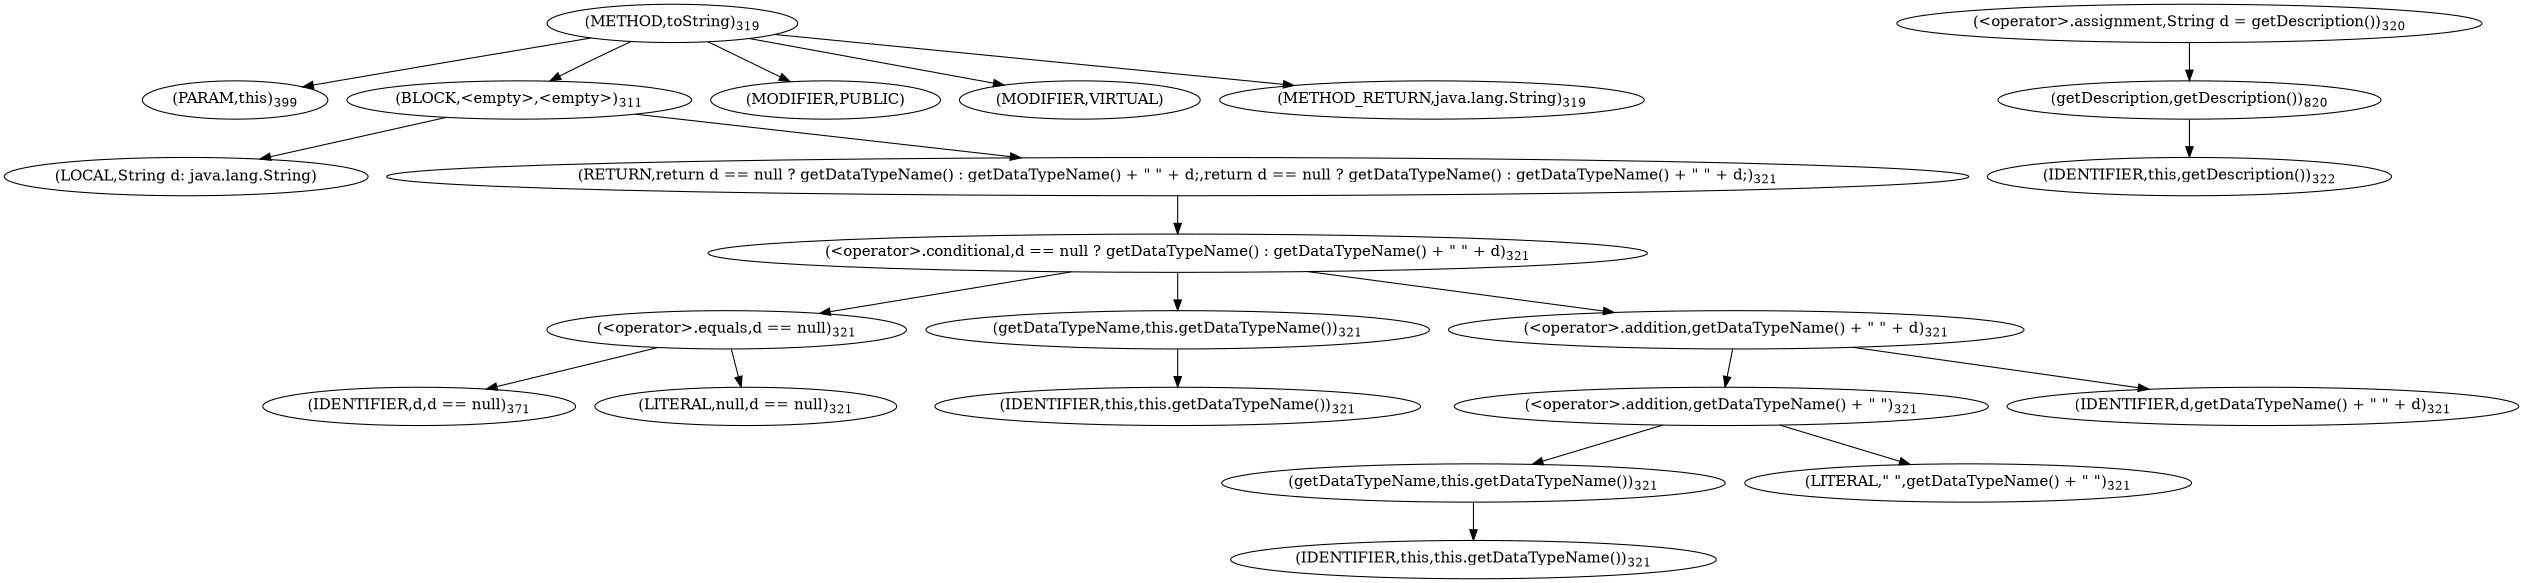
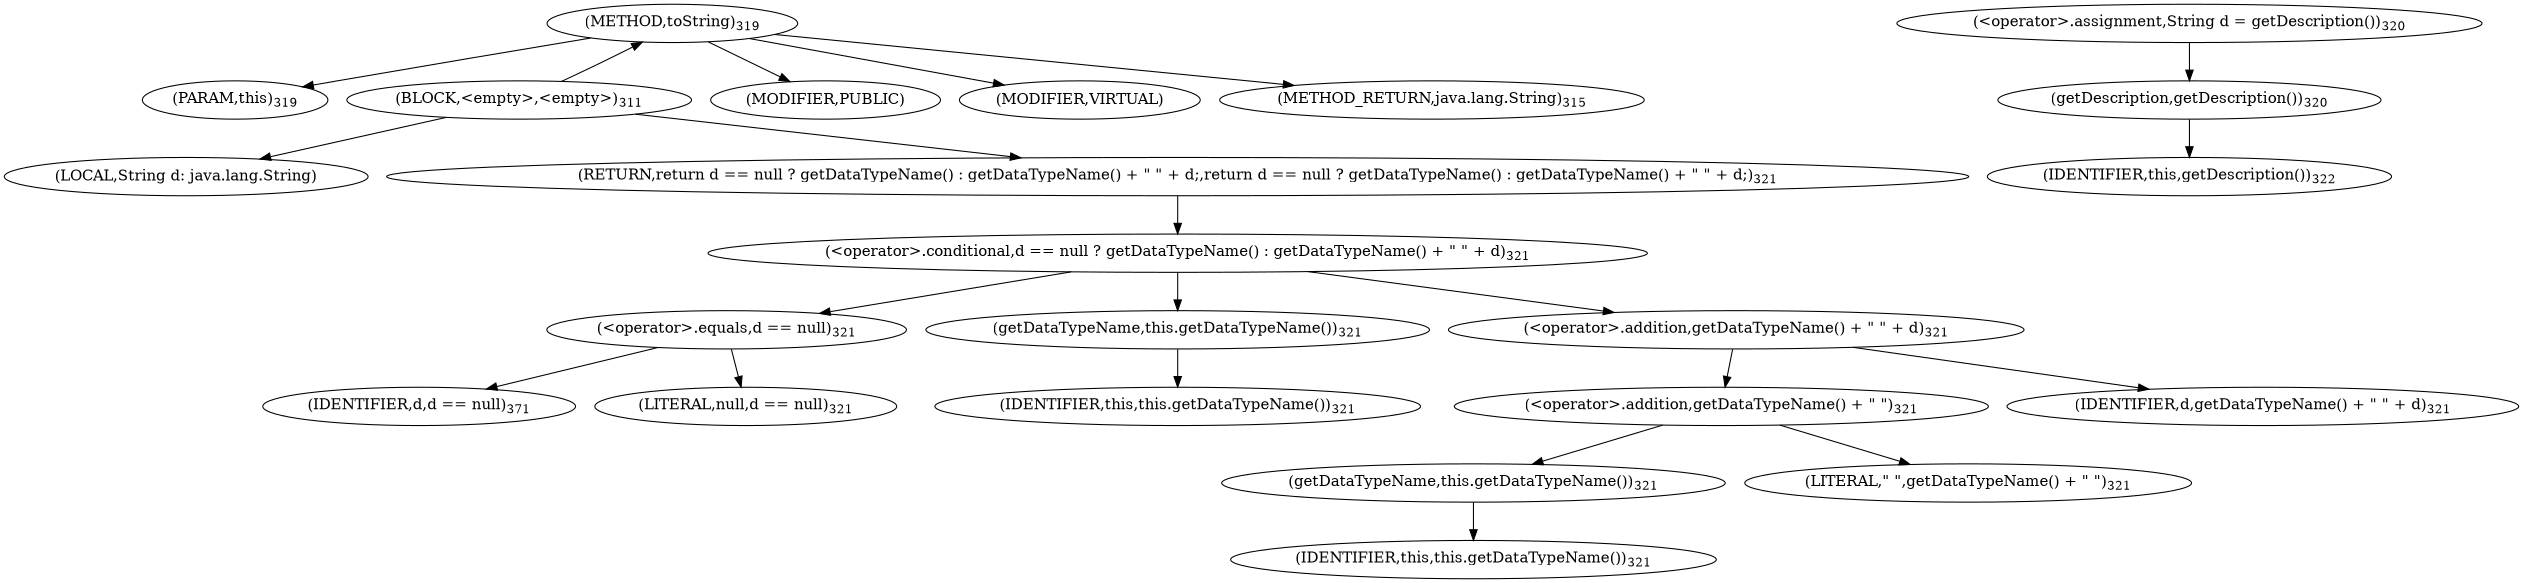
edge "(METHOD,toString)" -> "(BLOCK,<empty>,<empty>)": reversed
node "(PARAM,this)": text "399" -> "319"
node "(METHOD_RETURN,java.lang.String)": text "319" -> "315"
node "(getDescription,getDescription())": text "820" -> "320"
